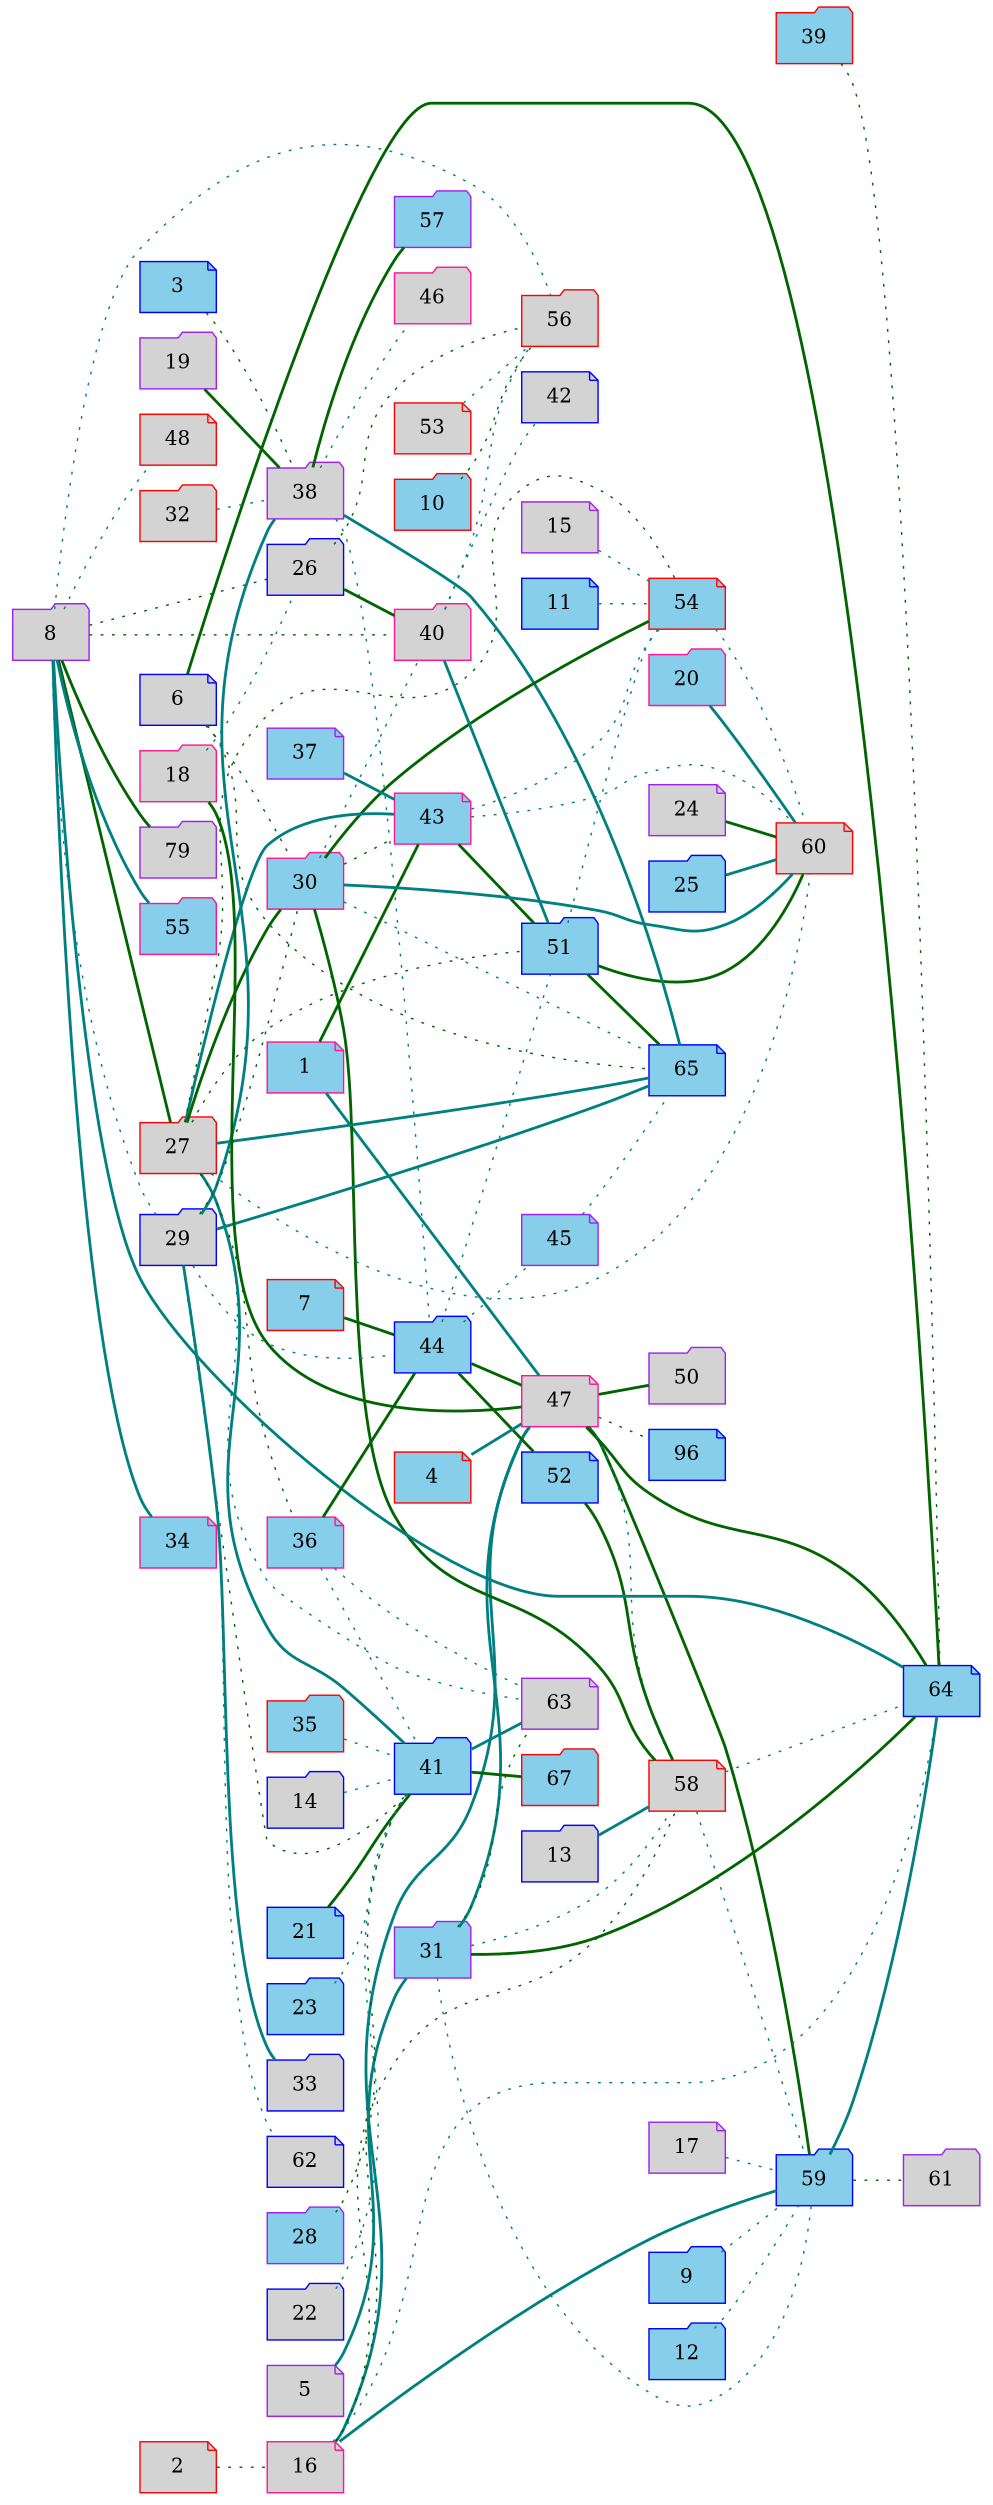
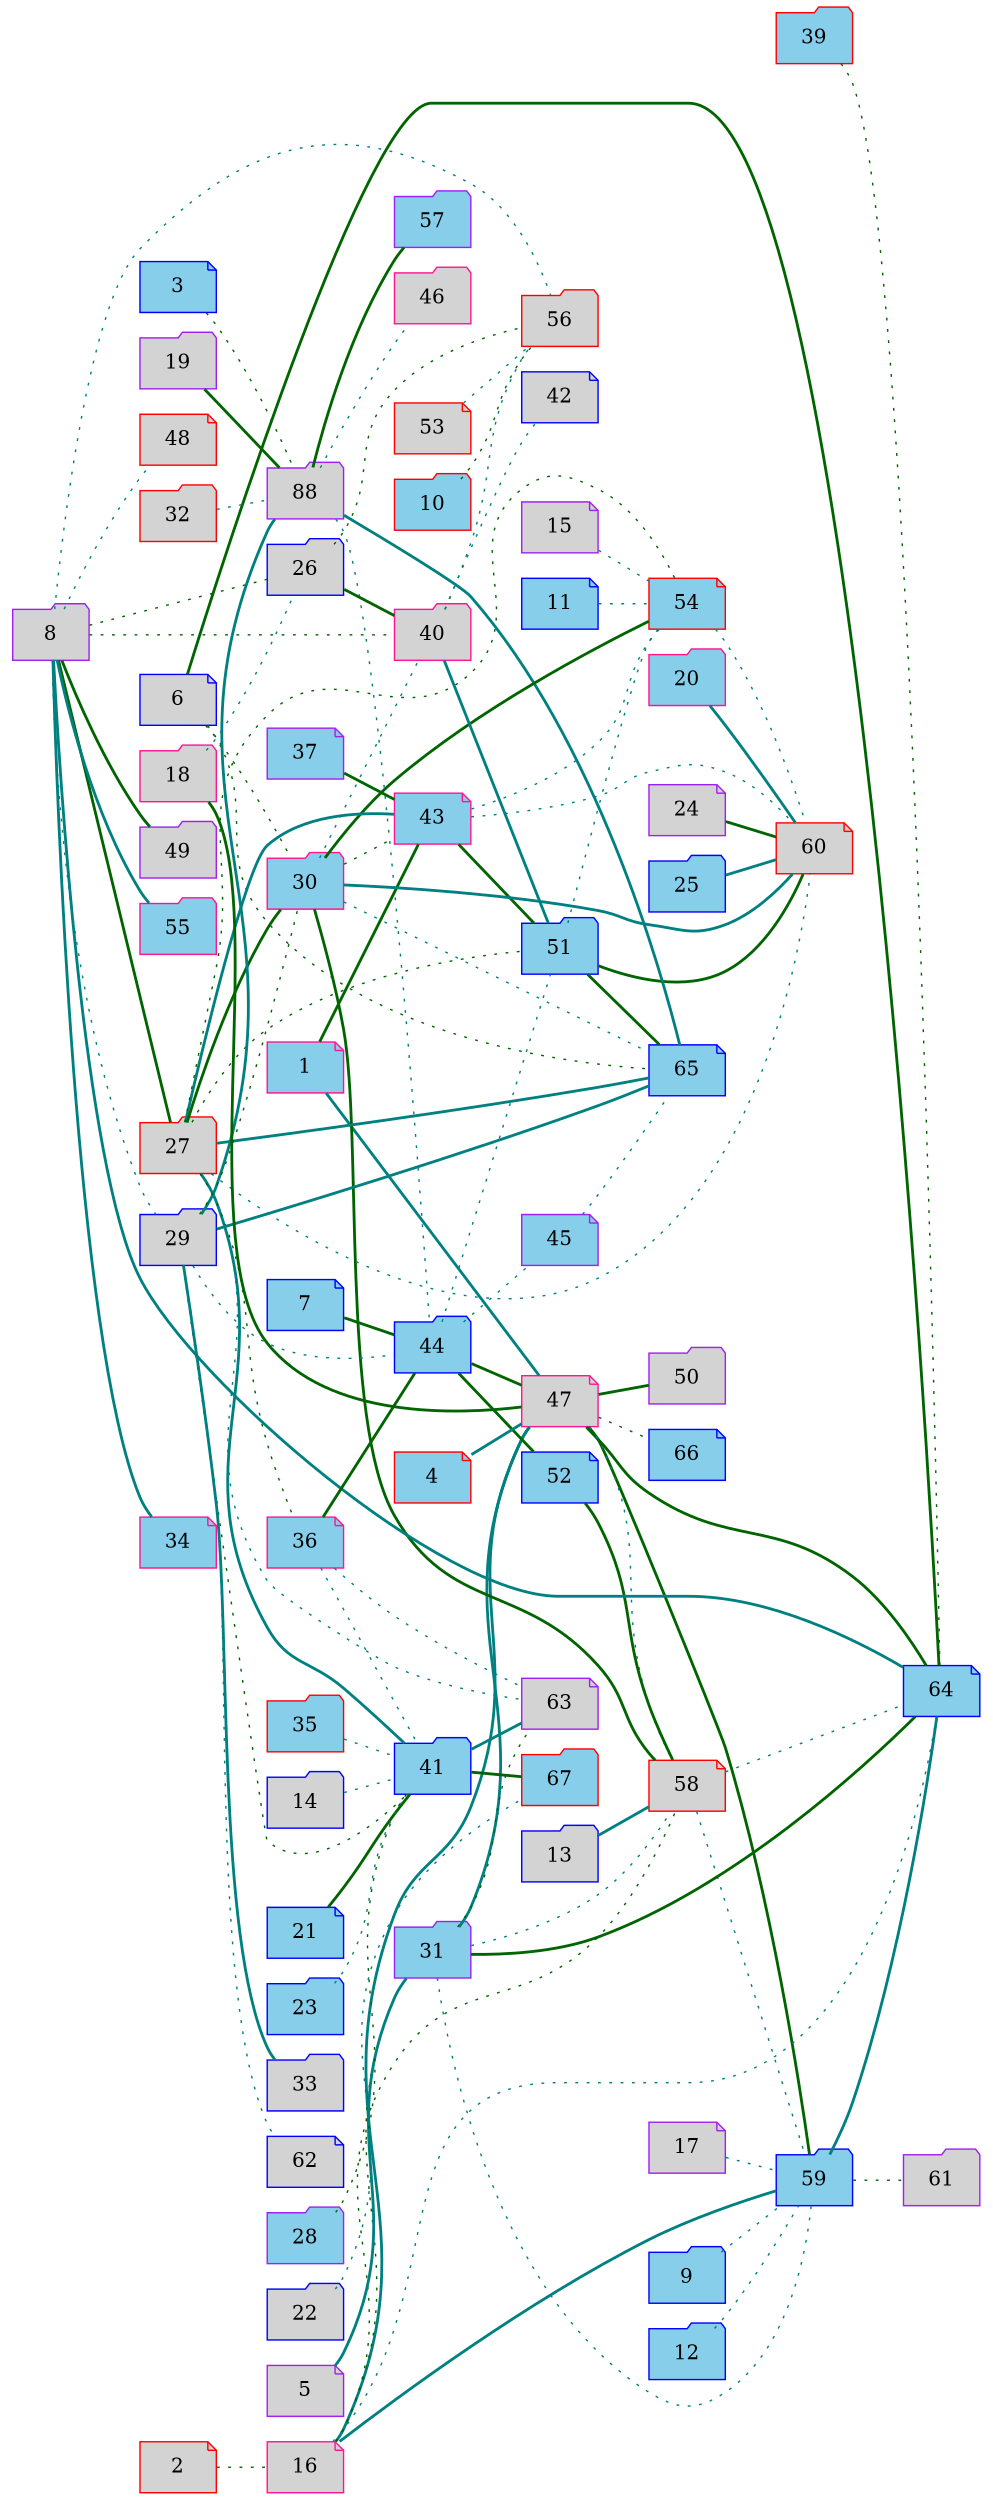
node "38": label "38" -> "88"
edge "37" -- "43": color teal -> darkgreen
node "79": label "79" -> "49"
node "7": color red -> blue
node "96": label "96" -> "66"
edge "41" -- "22": now "67" -- "22"
